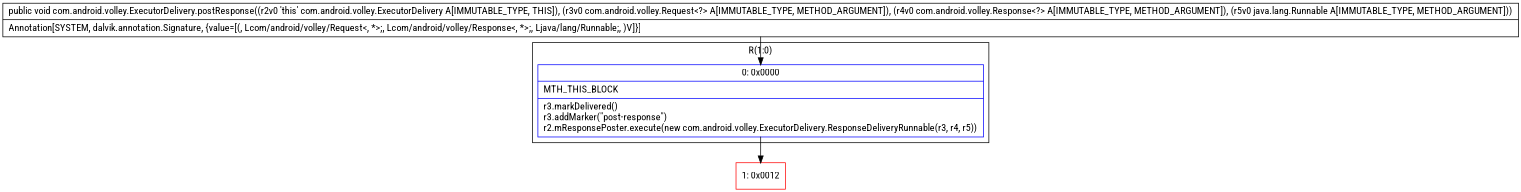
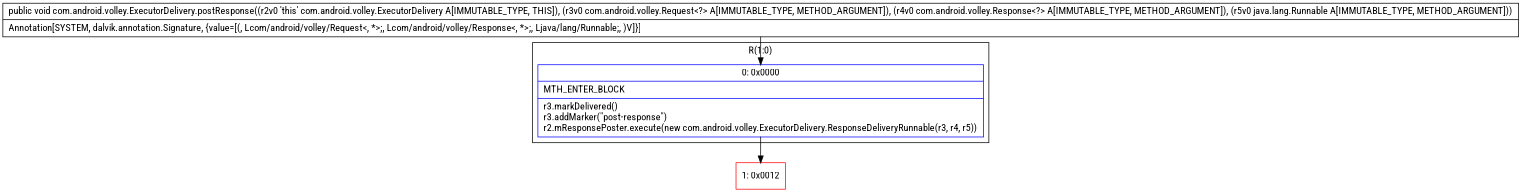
node "0: 0x0000": text "MTH_THIS_BLOCK" -> "MTH_ENTER_BLOCK"
